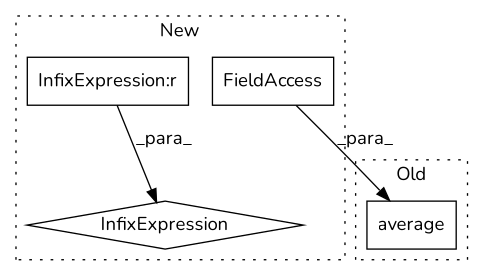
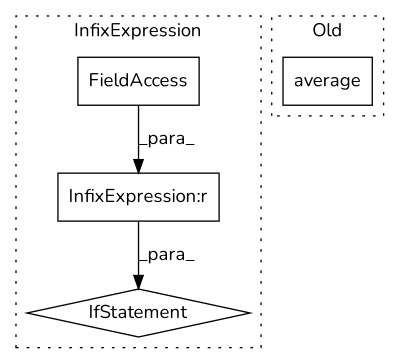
cluster "New": label "New" -> "InfixExpression"
edge "FieldAccess" -> "average": now "FieldAccess" -> "InfixExpression:r"
node "InfixExpression": label "InfixExpression" -> "IfStatement"
